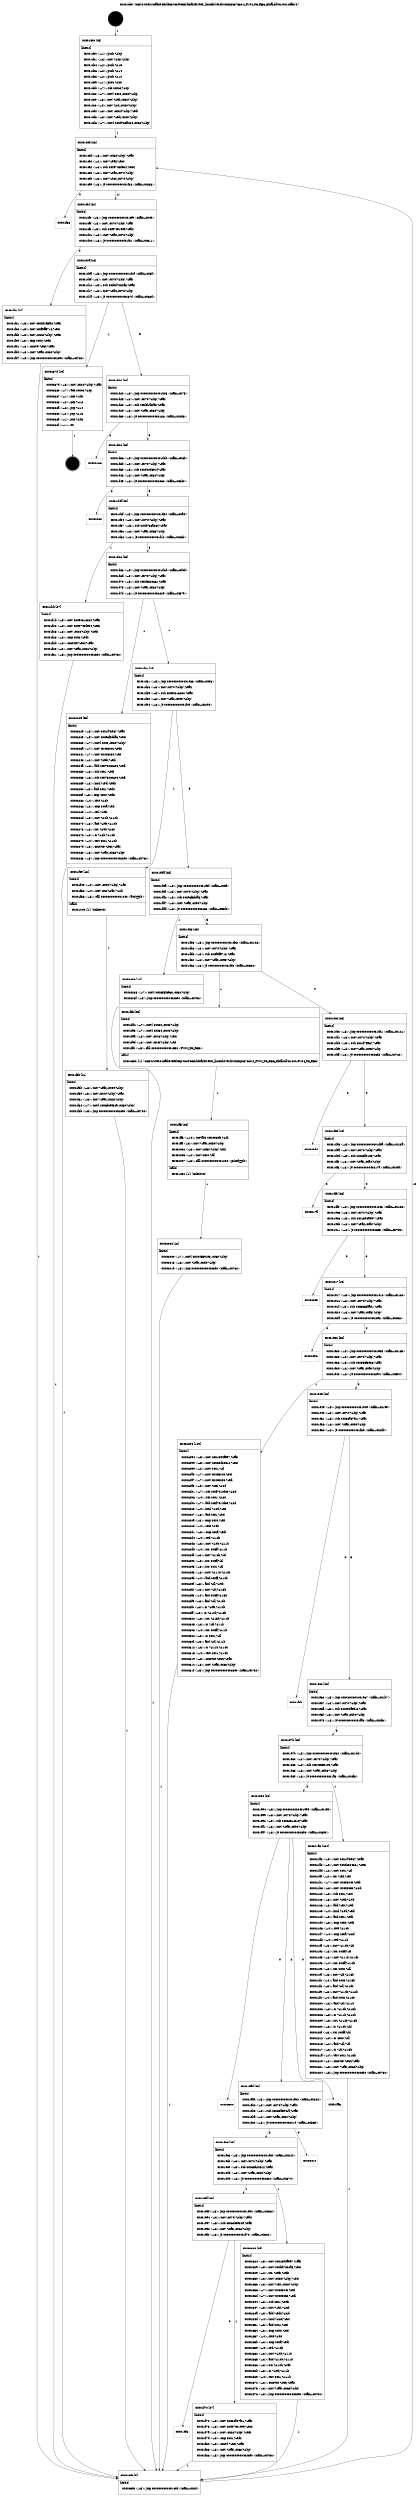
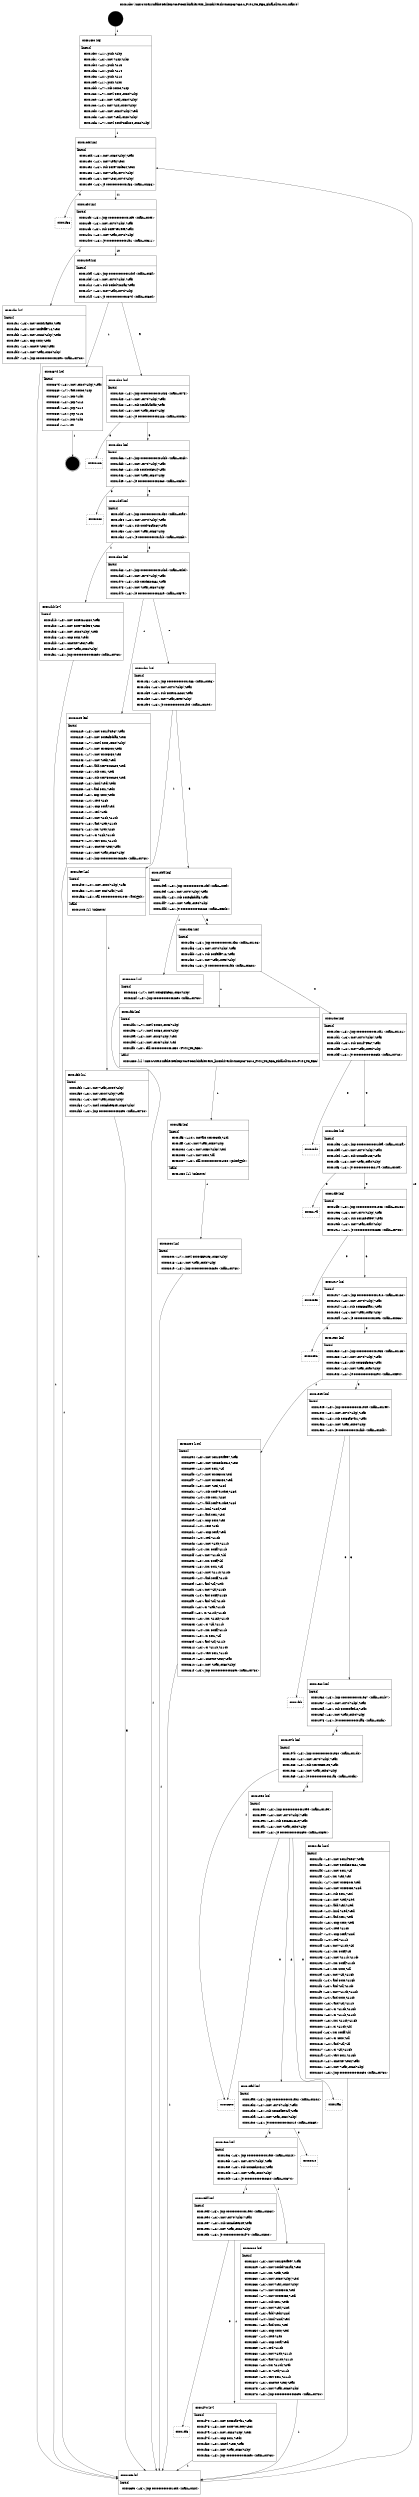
edge "0x401cf4 [22]" -> "0x401d0a [22]": added, label "10"
edge "0x401f5b [21]" -> "0x4023ec [5]": label " 1" -> " 5"
edge "0x401e7b [25]" -> "0x4021a3 [134]": now "0x401e7b [25]" -> "0x402390"
